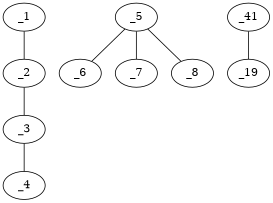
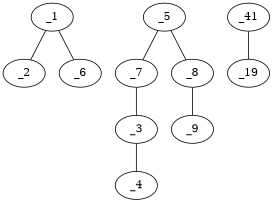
edge "_5" -- "_6": now "_1" -- "_6"
edge "_2" -- "_3": now "_7" -- "_3"
node "_9": added
